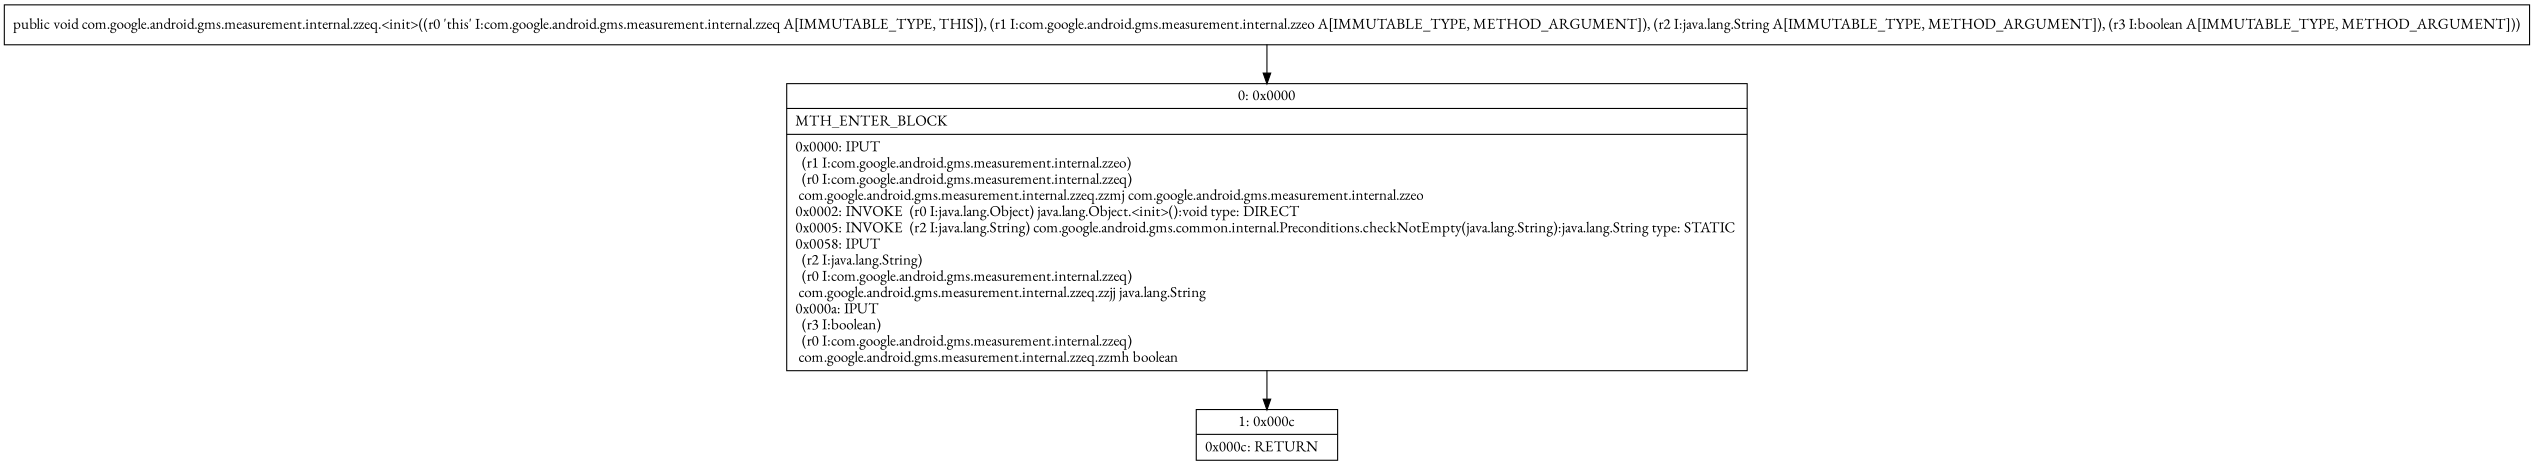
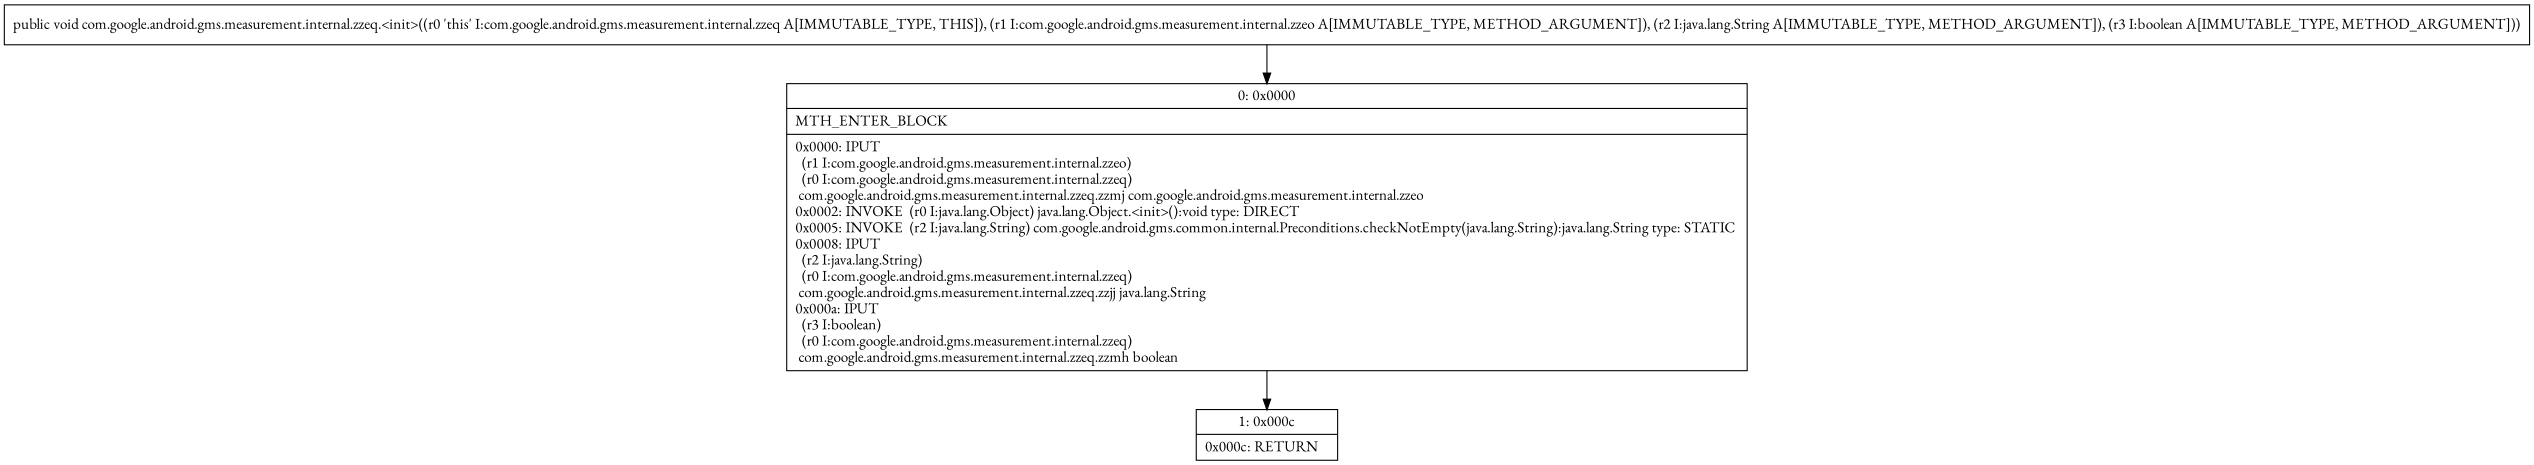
node "0: 0x0000": text "0x0058: IPUT" -> "0x0008: IPUT"
